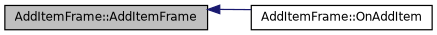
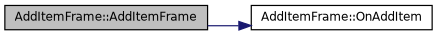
edge "AddItemFrame::OnAddItem" -> "AddItemFrame::AddItemFrame": reversed
